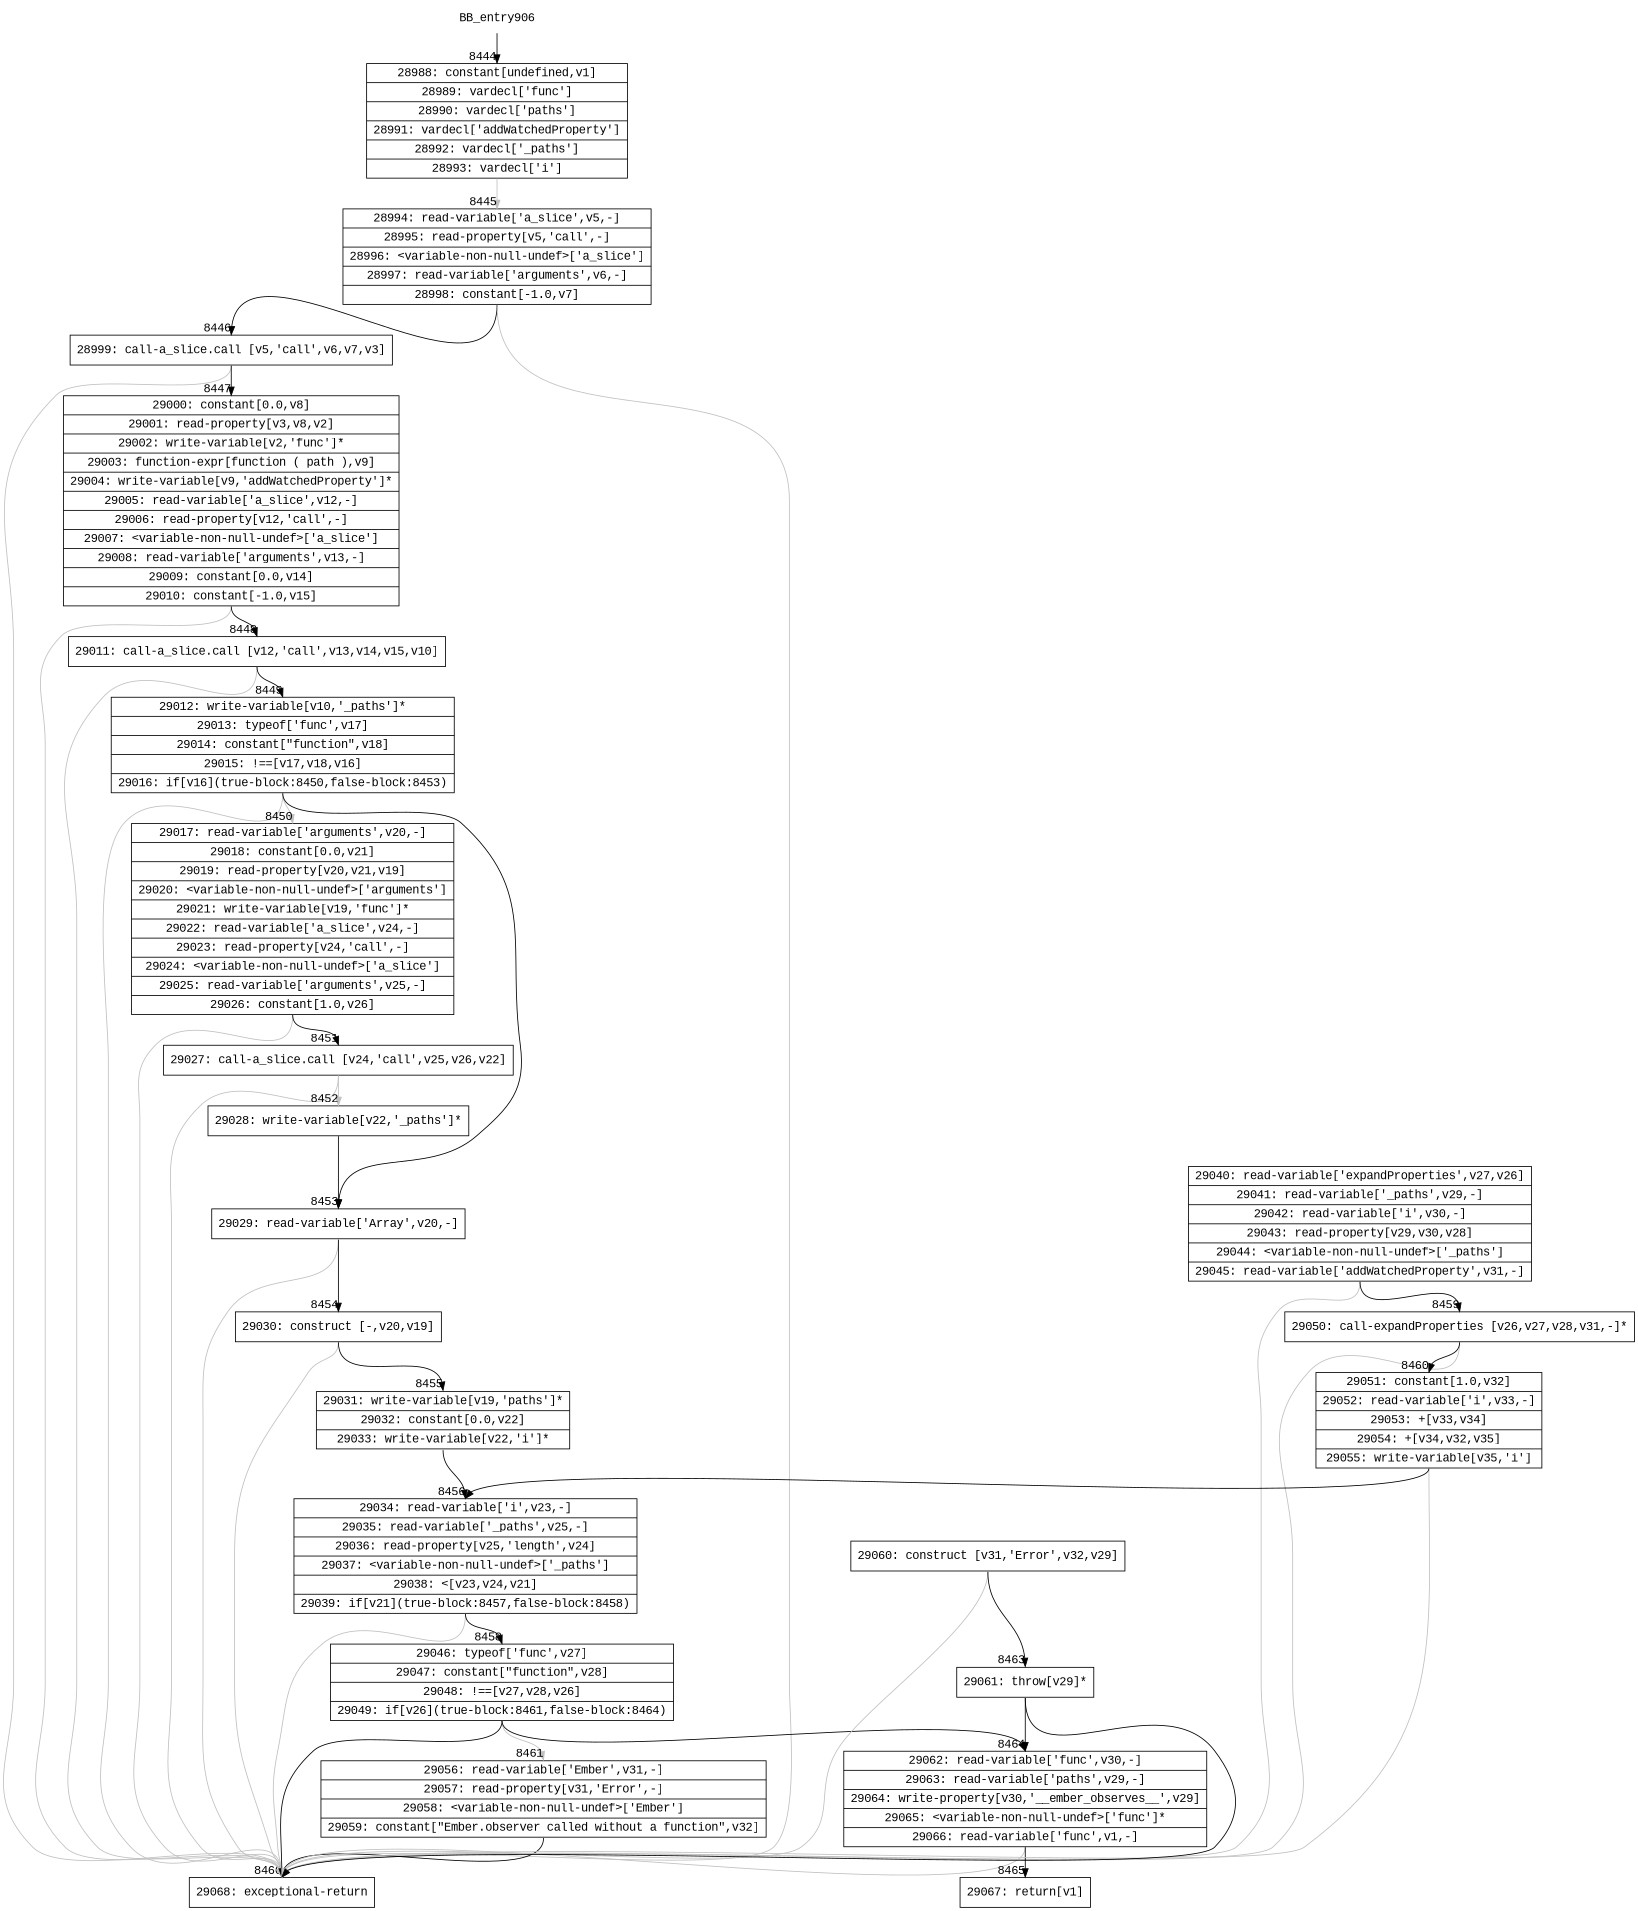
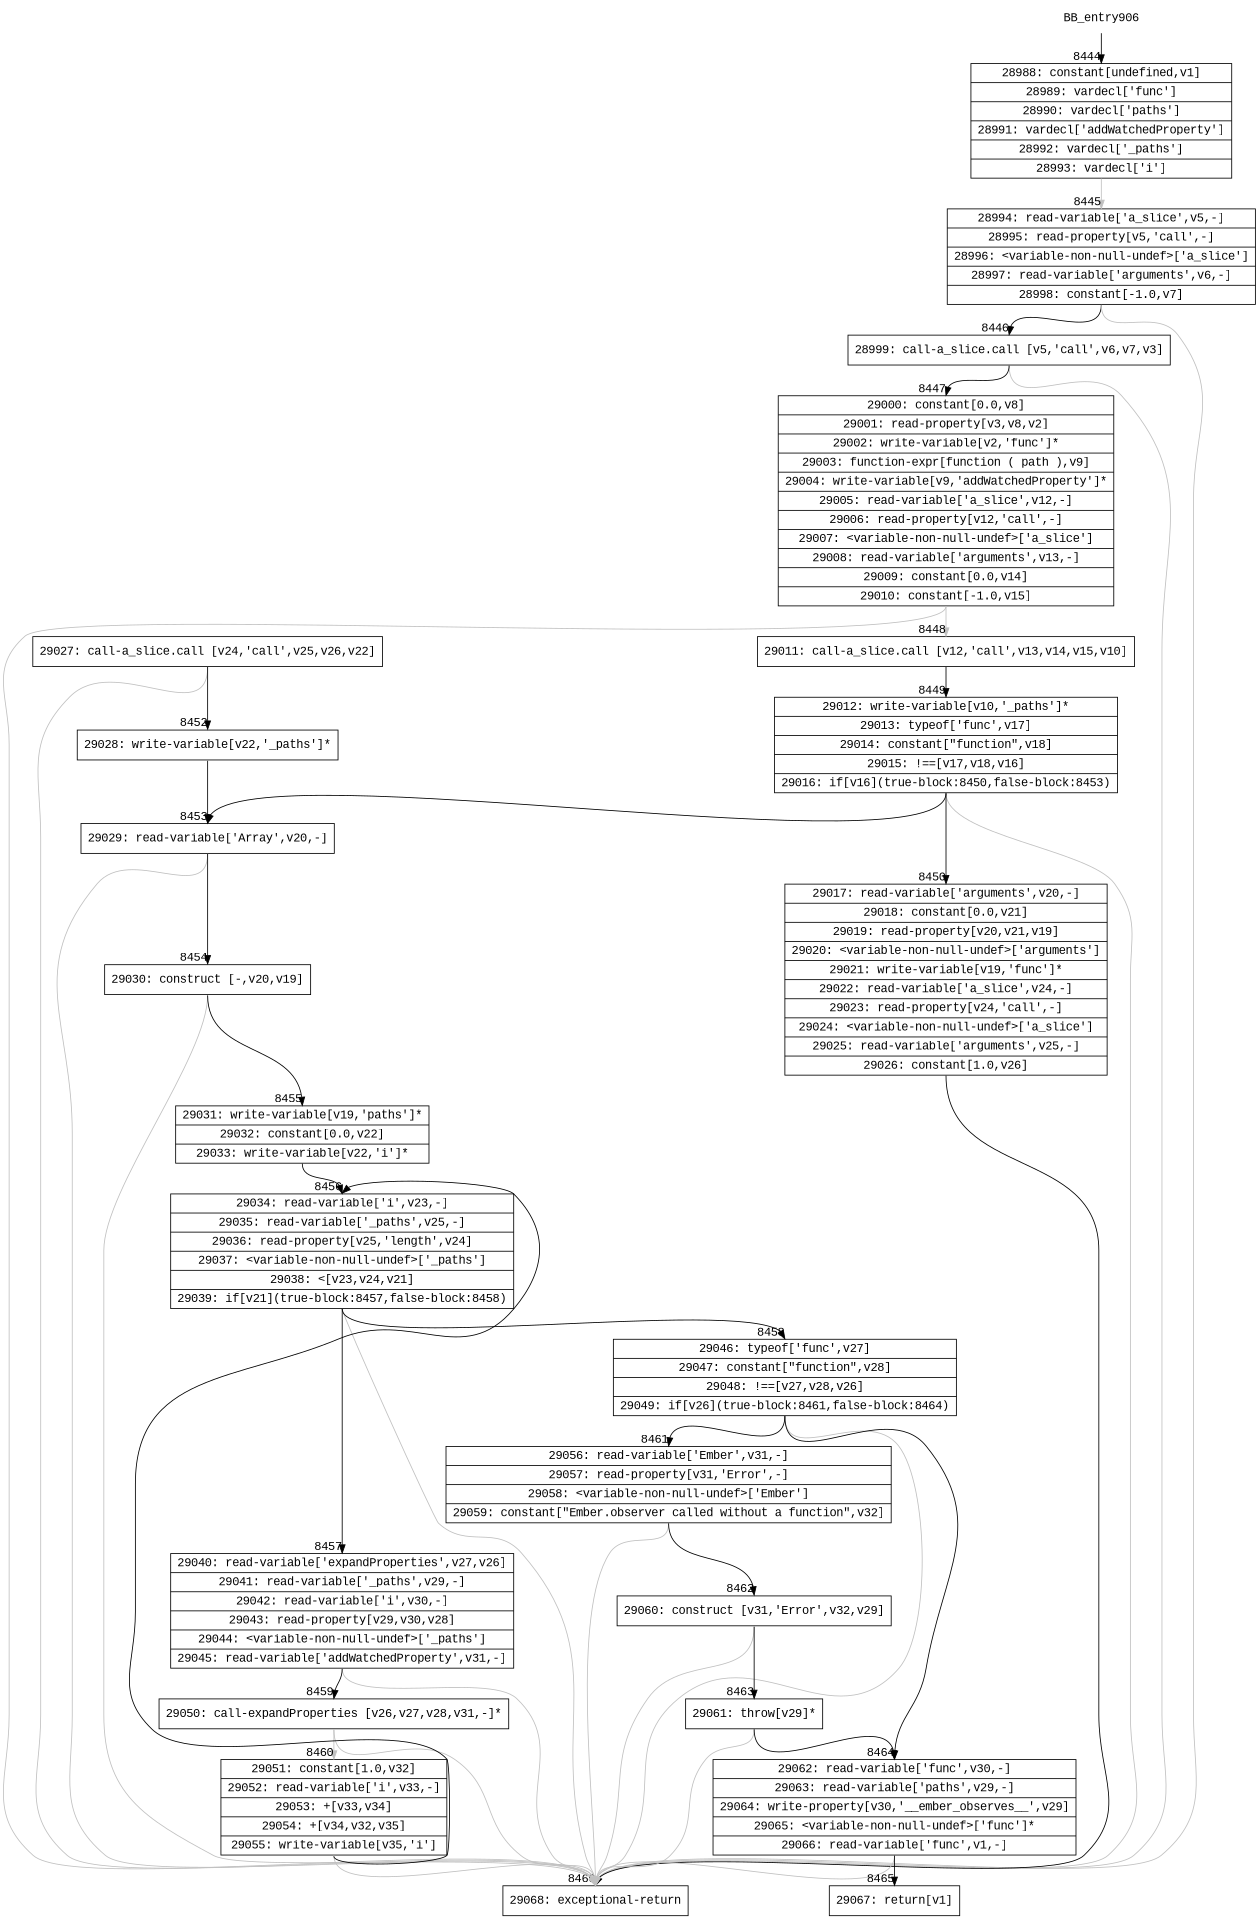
edge "29000: constant[0.0,v8]" -> "29011: call-a_slice.call [v12,'call',v13,v14,v15,v10]": color black -> gray
edge "29012: write-variable[v10,'_paths']*" -> "29017: read-variable['arguments',v20,-]": color gray -> black
edge "29017: read-variable['arguments',v20,-]" -> "29027: call-a_slice.call [v24,'call',v25,v26,v22]": removed
edge "29027: call-a_slice.call [v24,'call',v25,v26,v22]" -> "29028: write-variable[v22,'_paths']*": color gray -> black
edge "29011: call-a_slice.call [v12,'call',v13,v14,v15,v10]" -> "29068: exceptional-return": removed
edge "29050: call-expandProperties [v26,v27,v28,v31,-]*" -> "29051: constant[1.0,v32]": color black -> gray
edge "29034: read-variable['i',v23,-]" -> "29040: read-variable['expandProperties',v27,v26]": added
edge "29017: read-variable['arguments',v20,-]" -> "29068: exceptional-return": color gray -> black
edge "29056: read-variable['Ember',v31,-]" -> "29060: construct [v31,'Error',v32,v29]": added
edge "29046: typeof['func',v27]" -> "29056: read-variable['Ember',v31,-]": color gray -> black
edge "29046: typeof['func',v27]" -> "29068: exceptional-return": color black -> gray
edge "29061: throw[v29]*" -> "29068: exceptional-return": color black -> gray
edge "29056: read-variable['Ember',v31,-]" -> "29068: exceptional-return": color black -> gray
